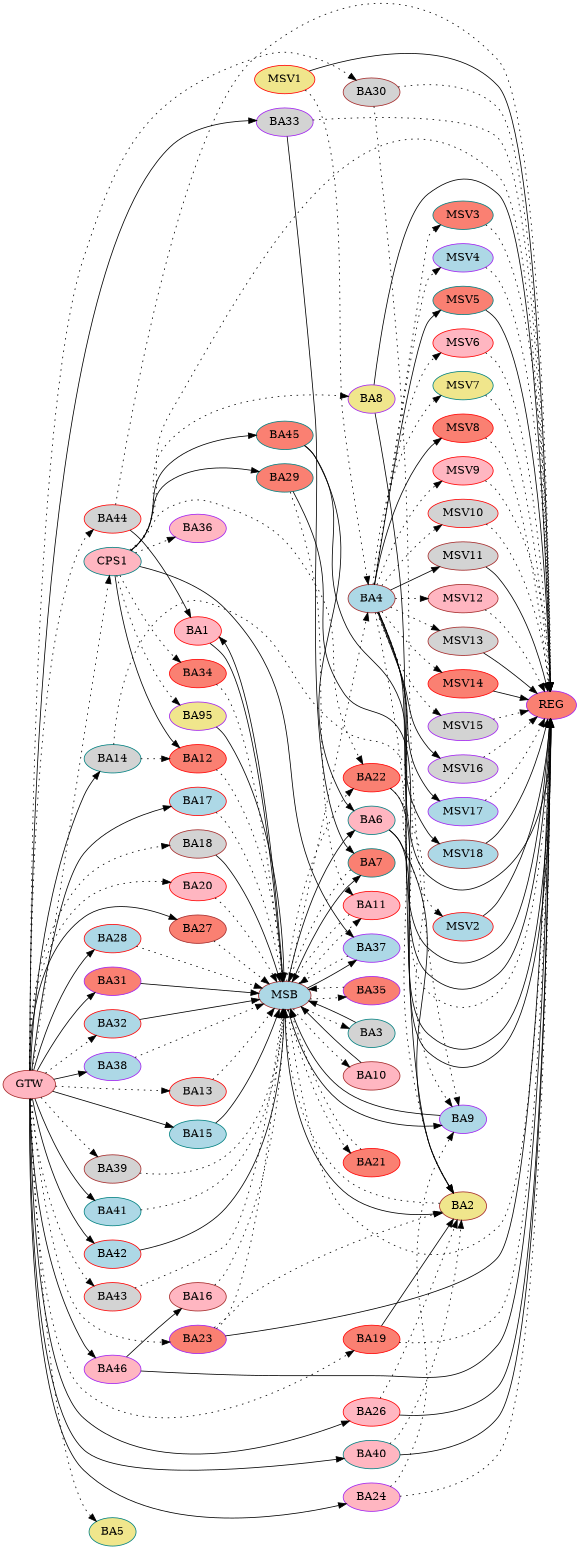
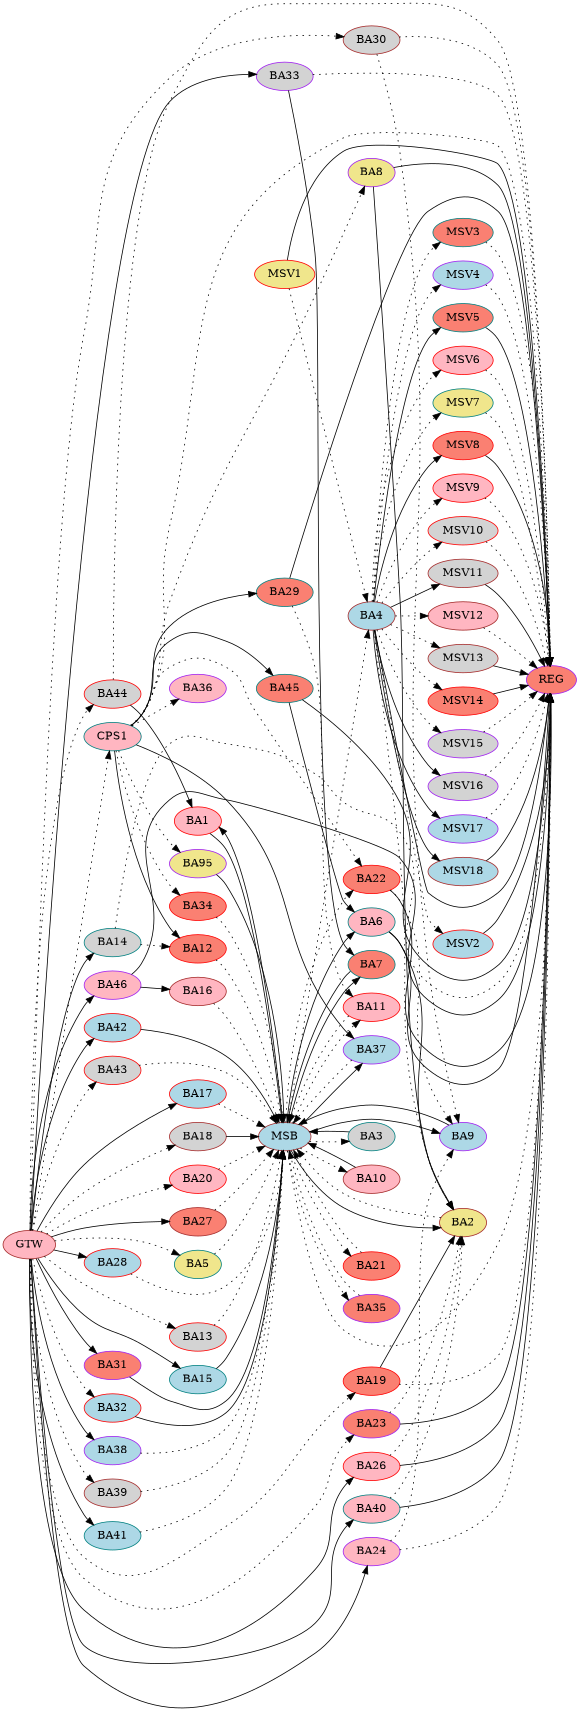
edge "MSV8" -> "REG": style dotted -> solid
edge "BA7" -> "MSB": style dotted -> solid
edge "BA23" -> "MSB": now "BA5" -> "MSB"
